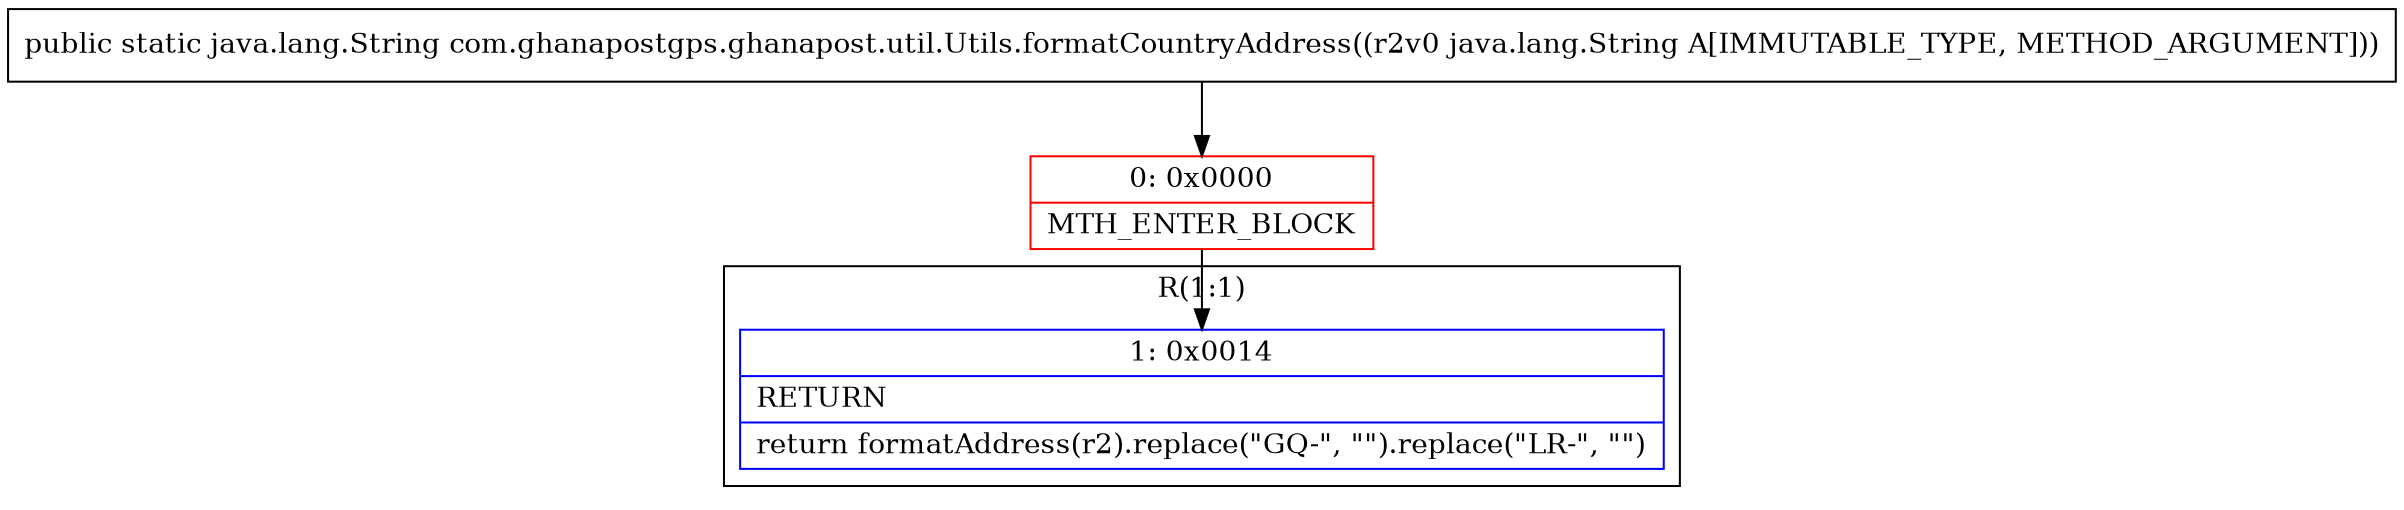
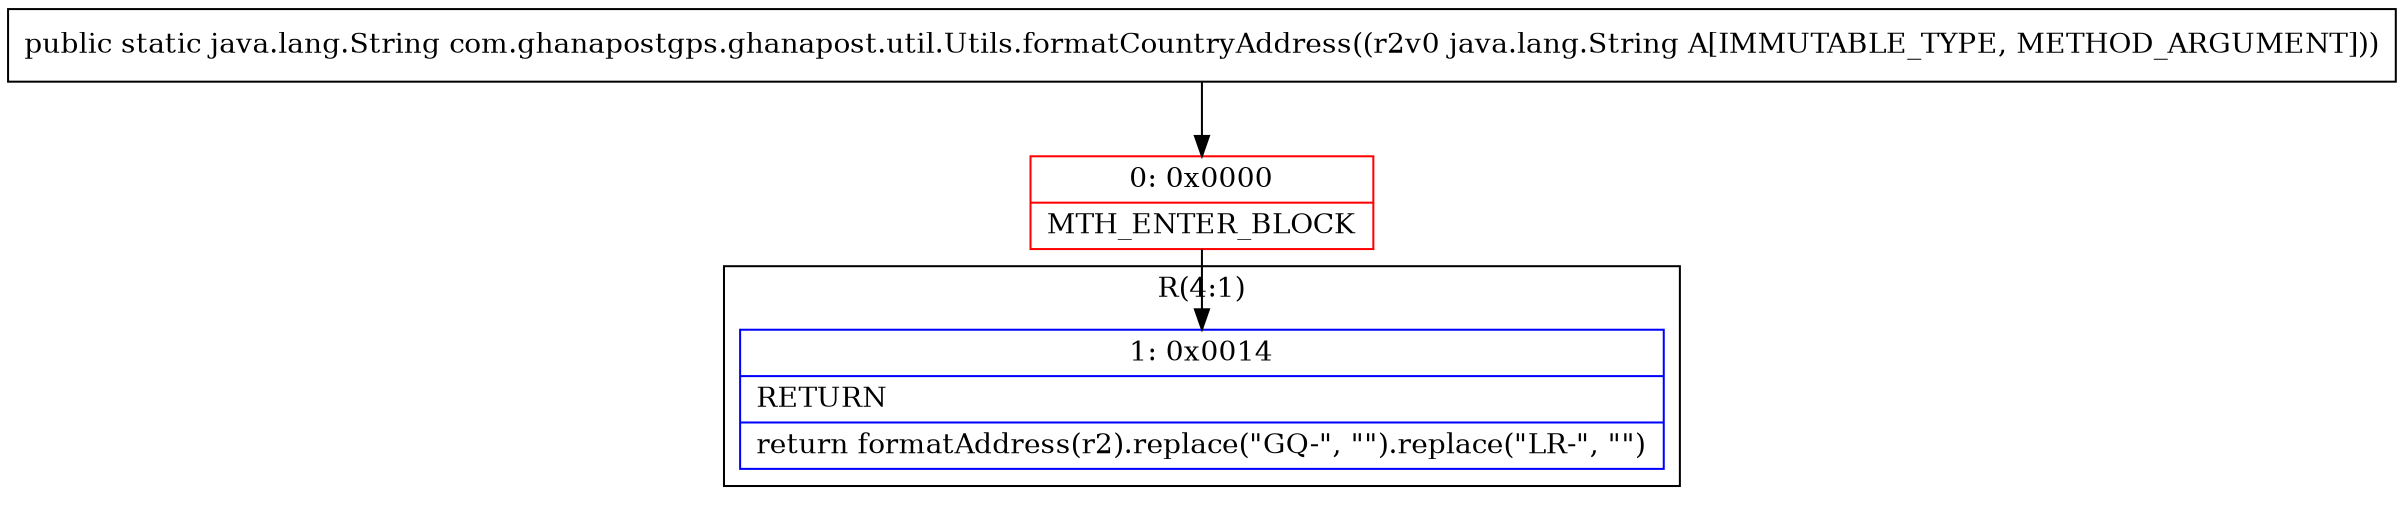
cluster "R(1:1)": label "R(1:1)" -> "R(4:1)"
